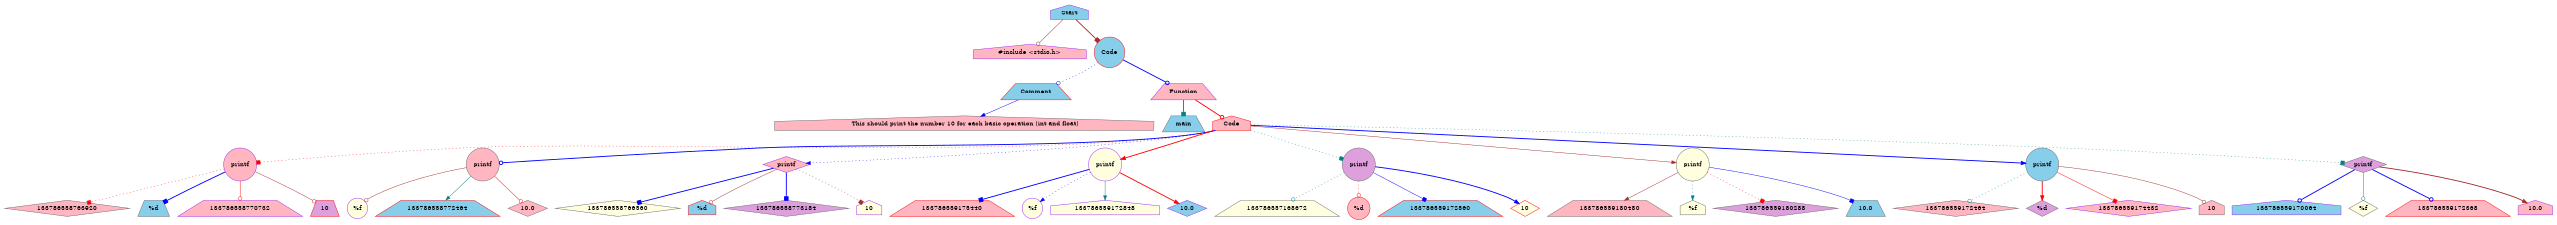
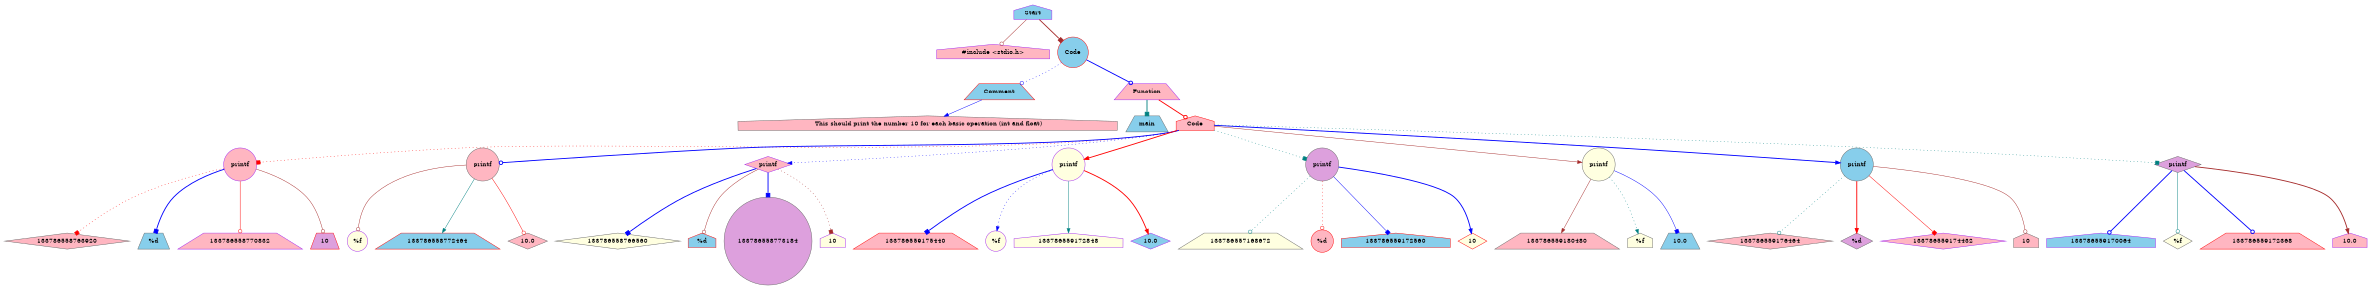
node "133786558770732": label "133786558770732" -> "133786558770832"
node "133786558773184": shape diamond -> circle
node "133786559172560": shape trapezium -> house
node "133786559180288": removed
node "133786559172464": label "133786559172464" -> "133786559176464"
